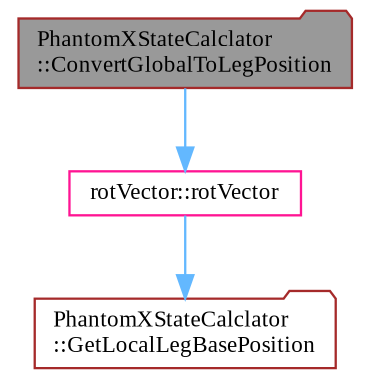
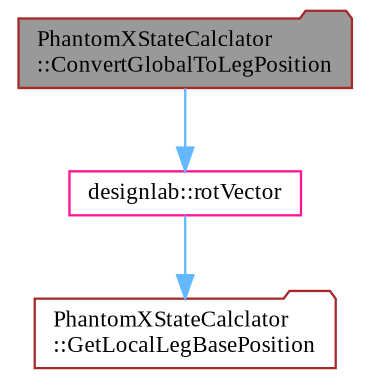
node "rotVector::rotVector": label "rotVector::rotVector" -> "designlab::rotVector"
